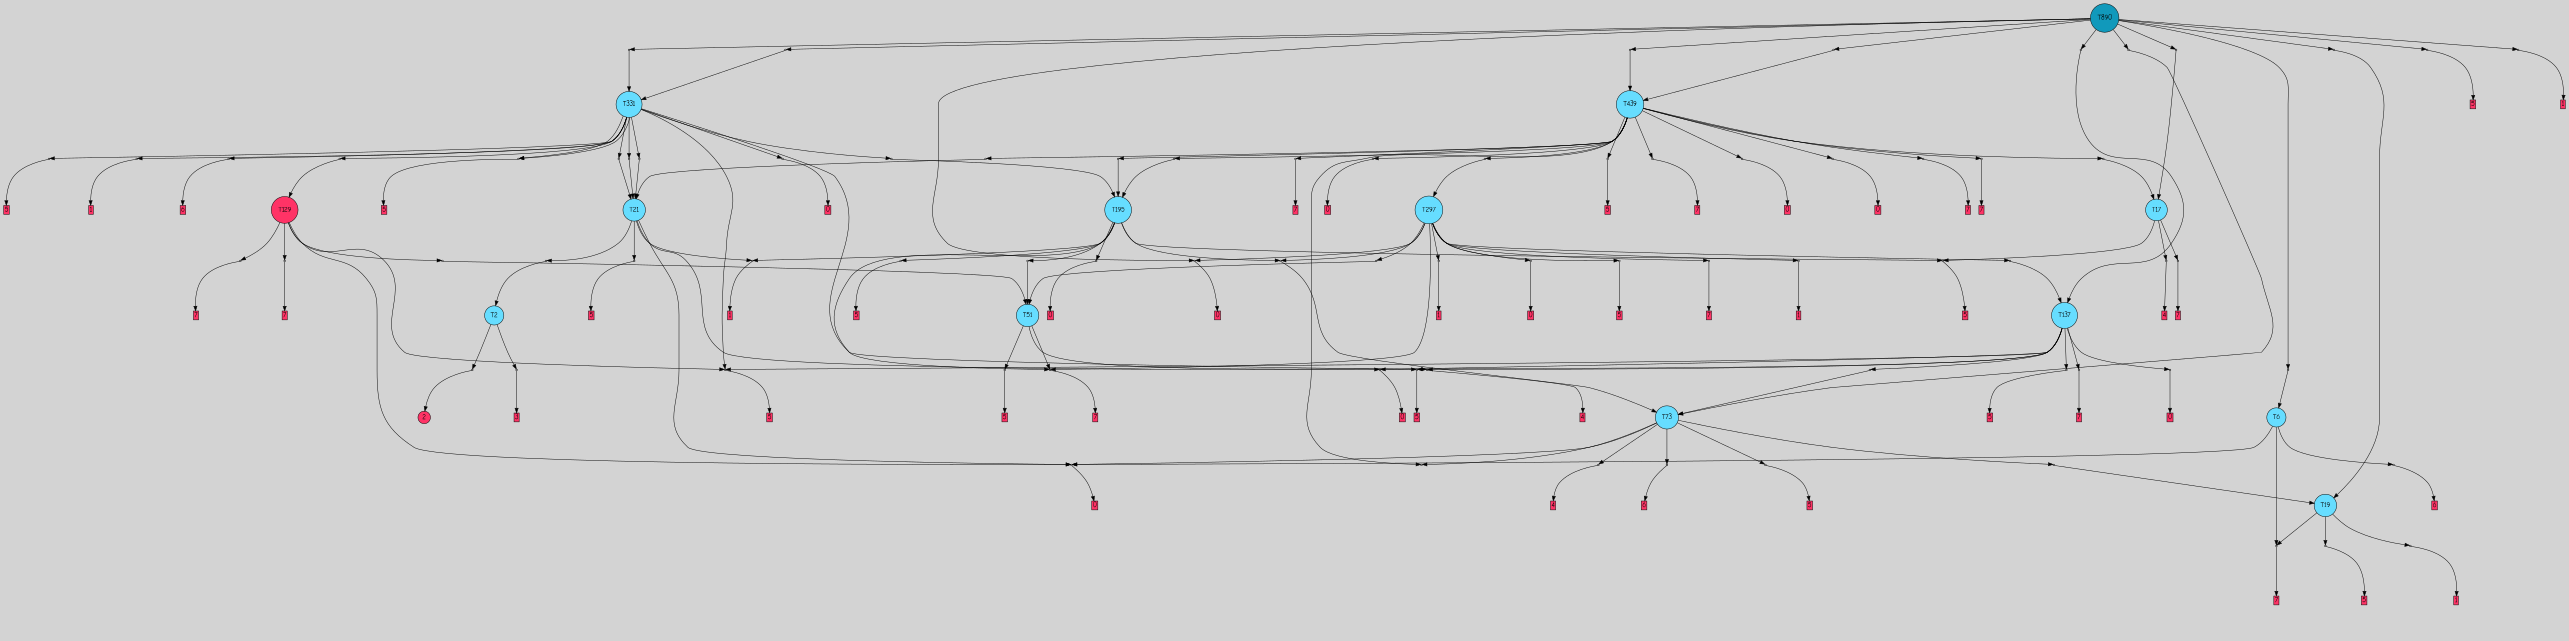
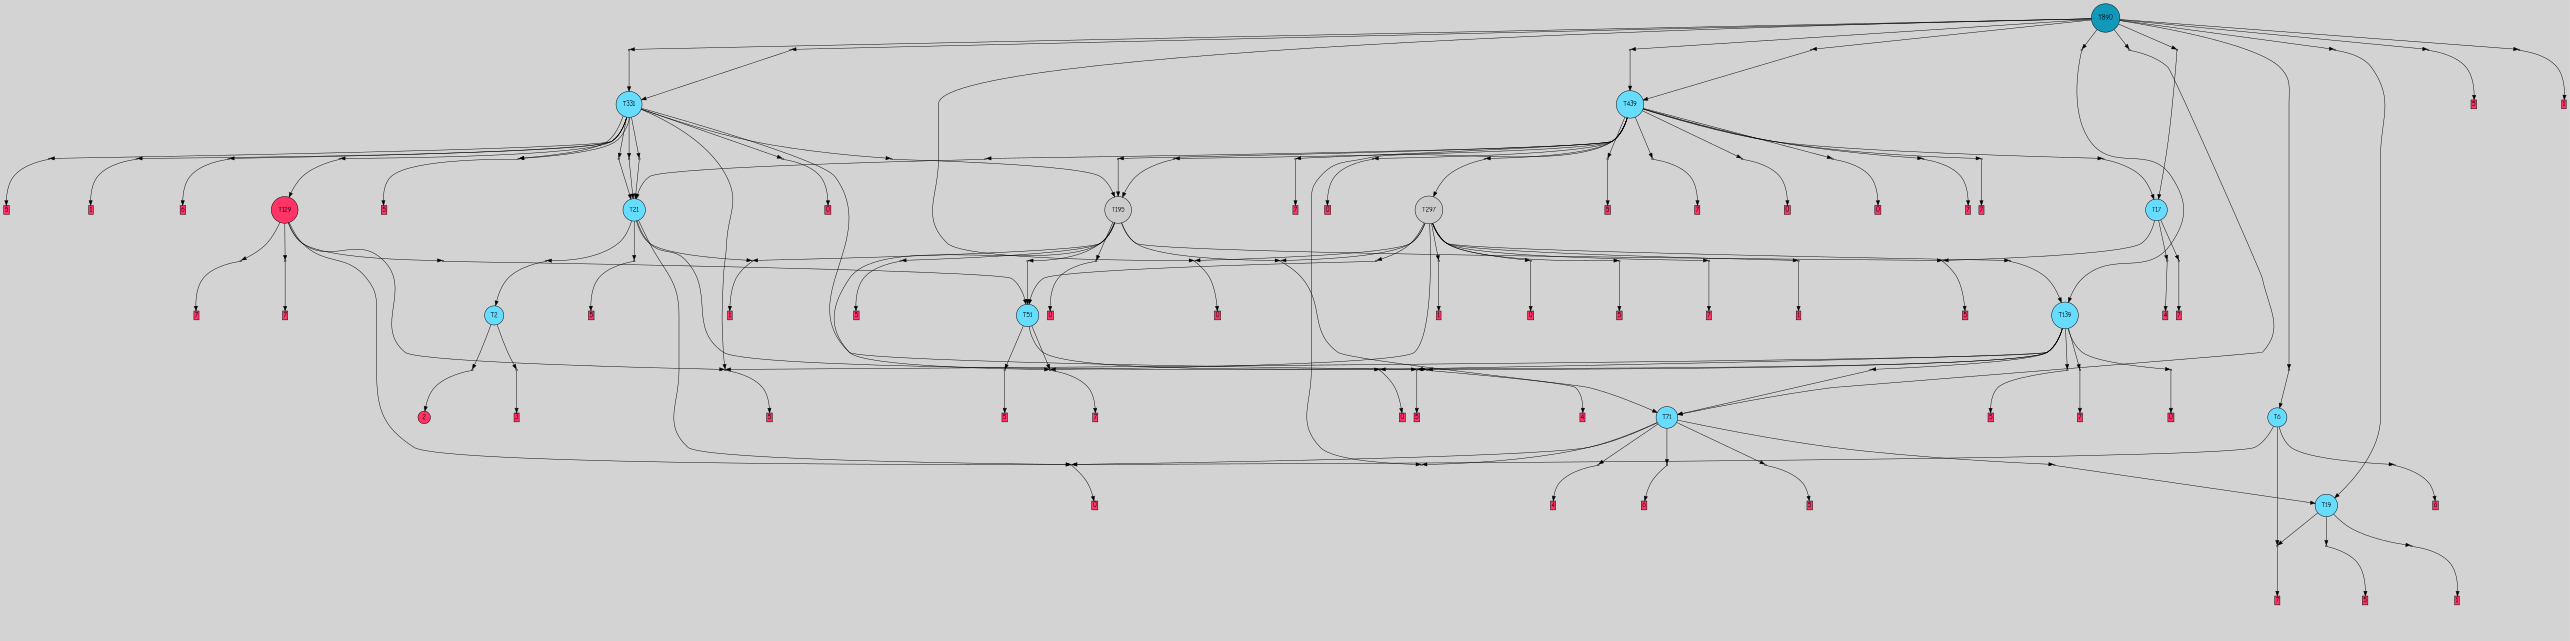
node "T195": fillcolor #66ddff -> #cccccc
node "T297": fillcolor #66ddff -> #cccccc
node "T137": label "T137" -> "T139"
node "T73": label "T73" -> "T71"
